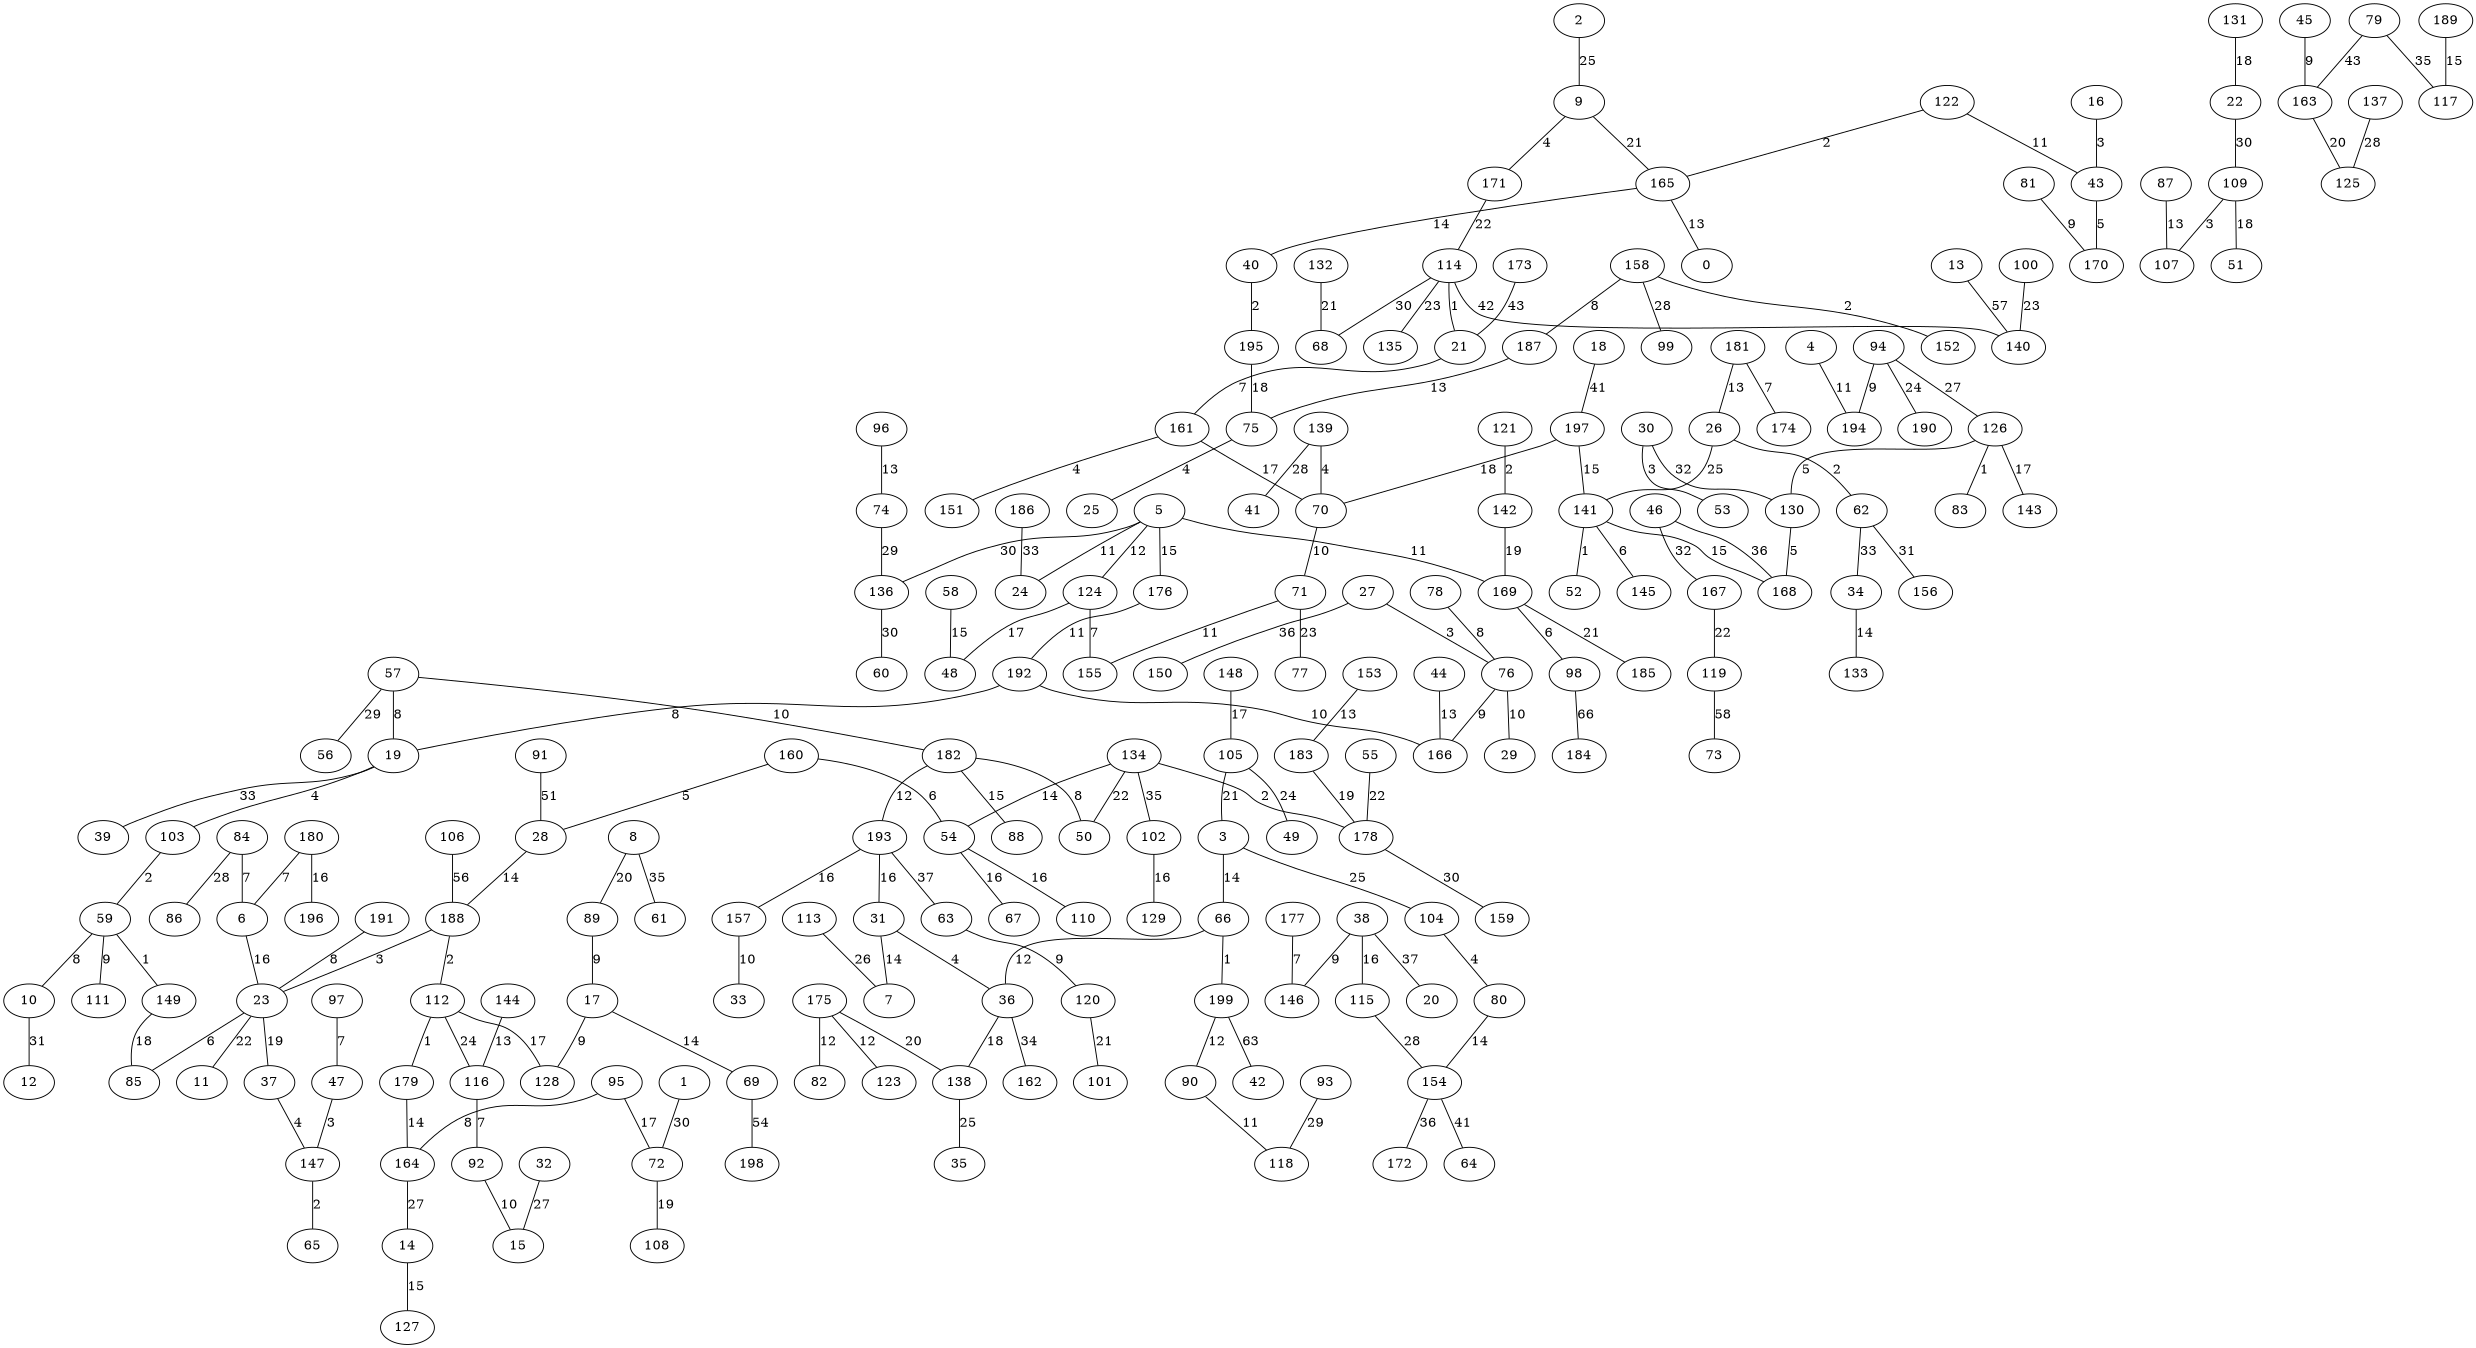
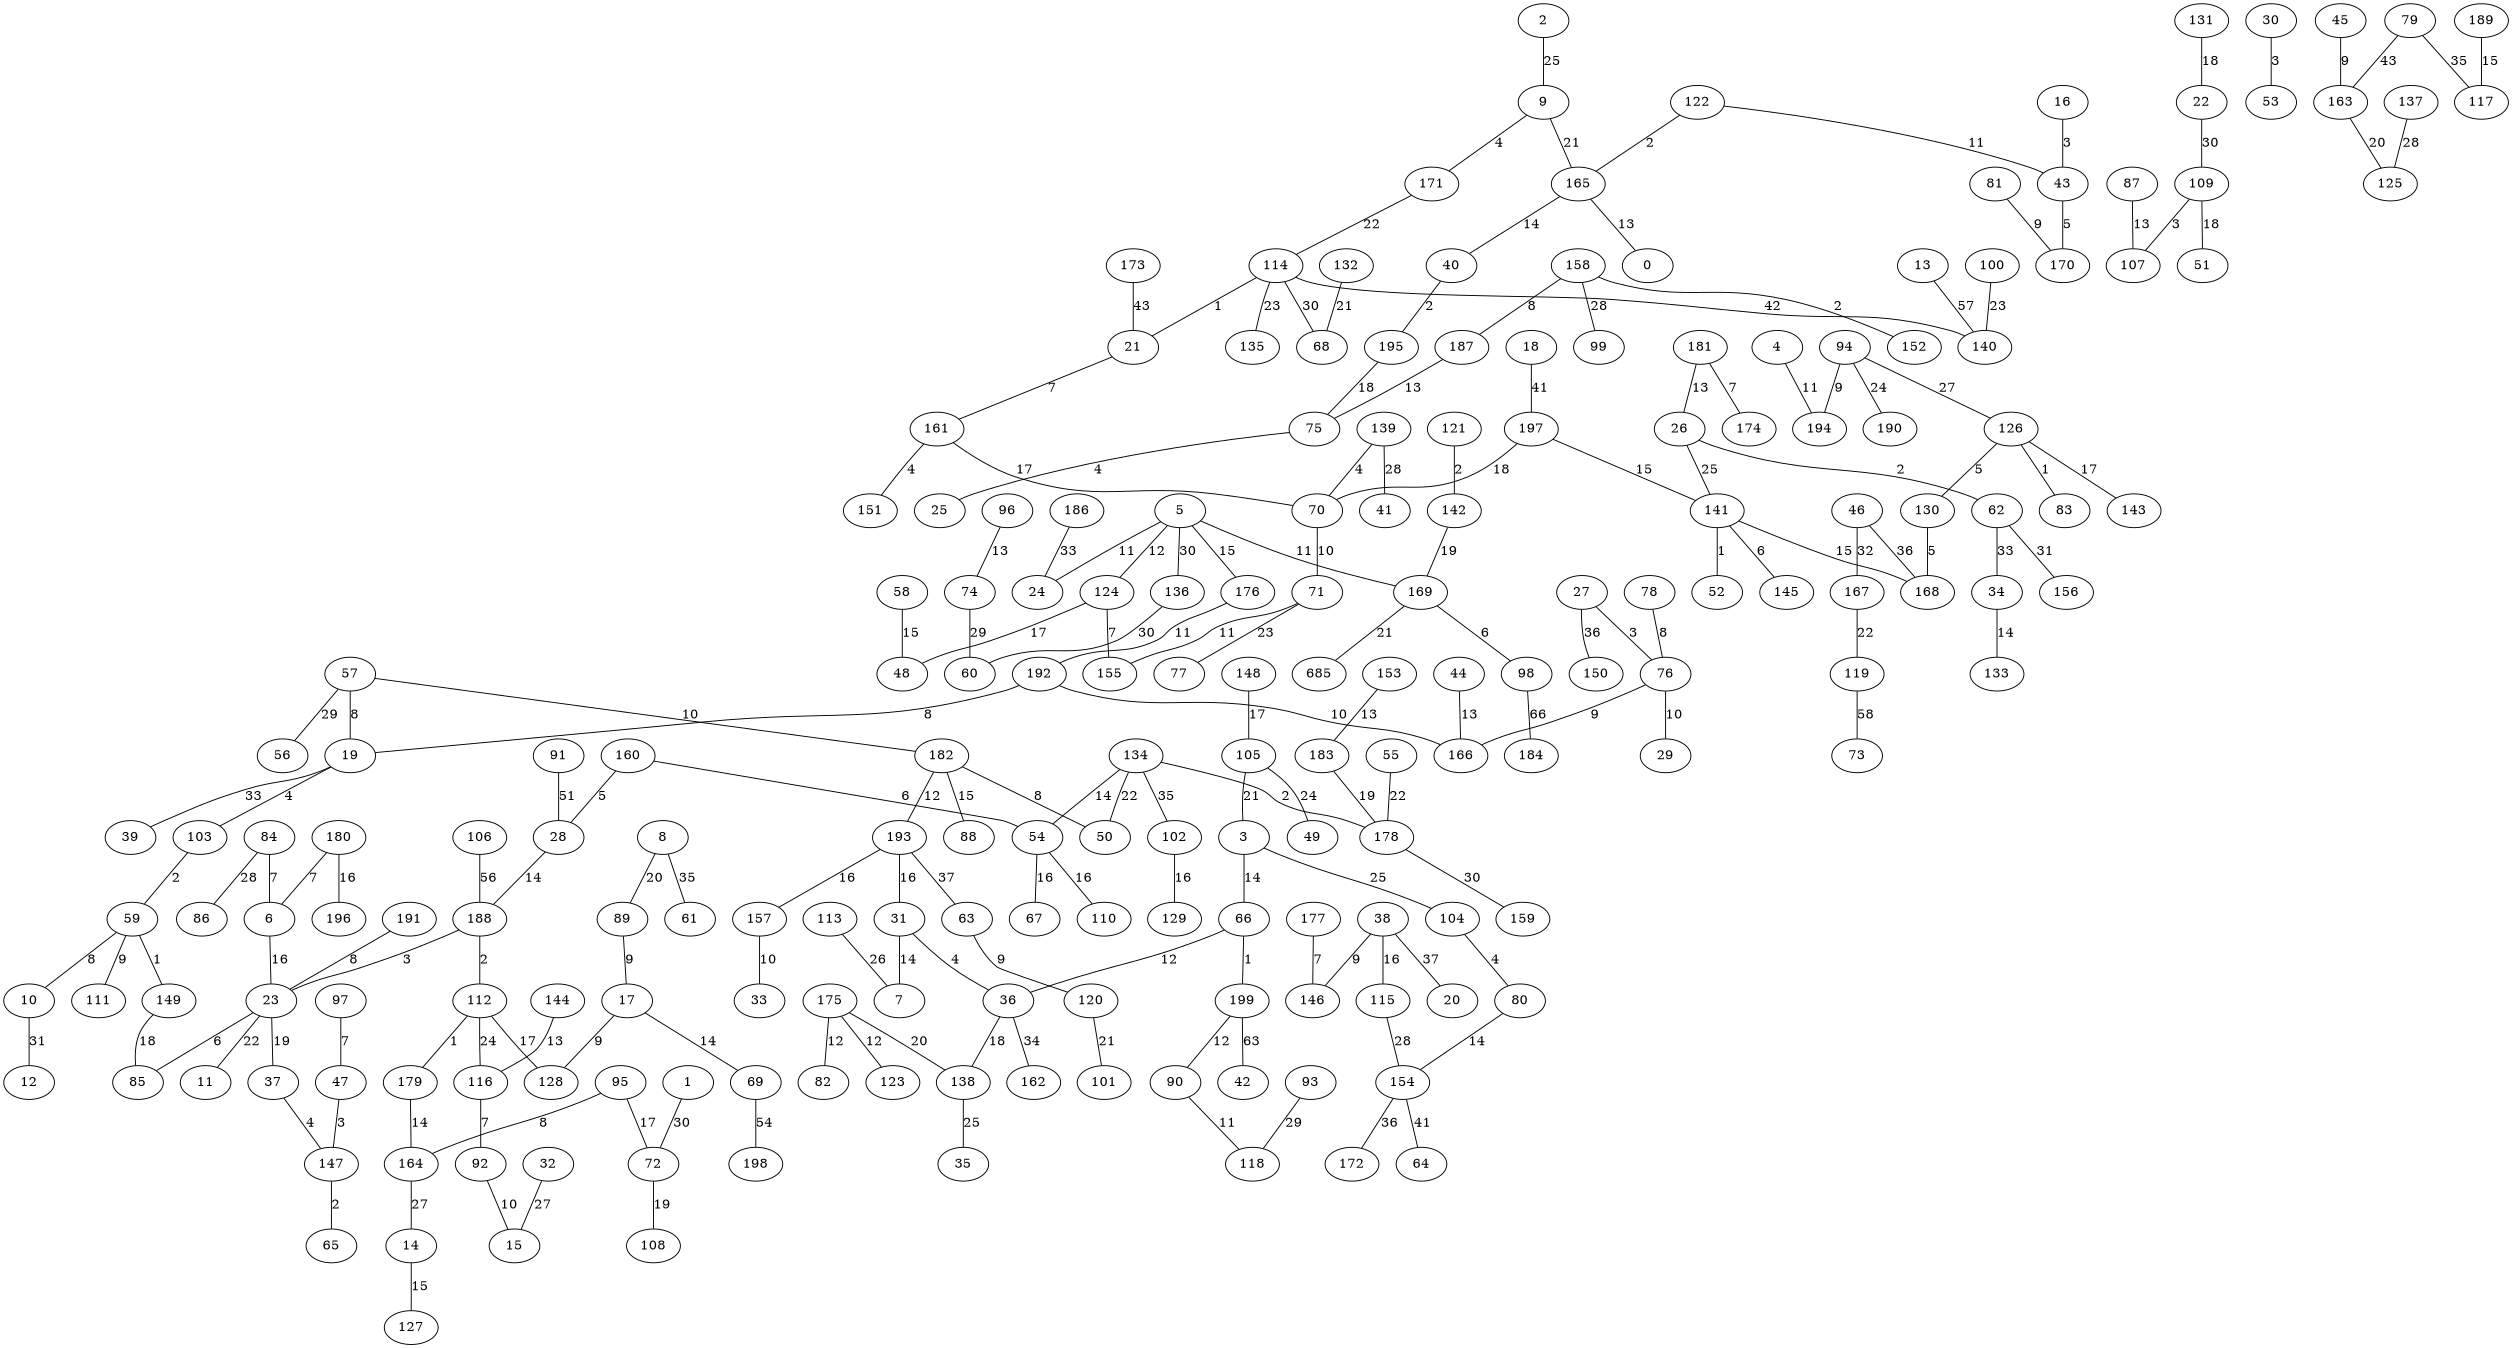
edge "30" -- "130": removed, label "32"
edge "74" -- "136": now "74" -- "60"
node "185": label "185" -> "685"
